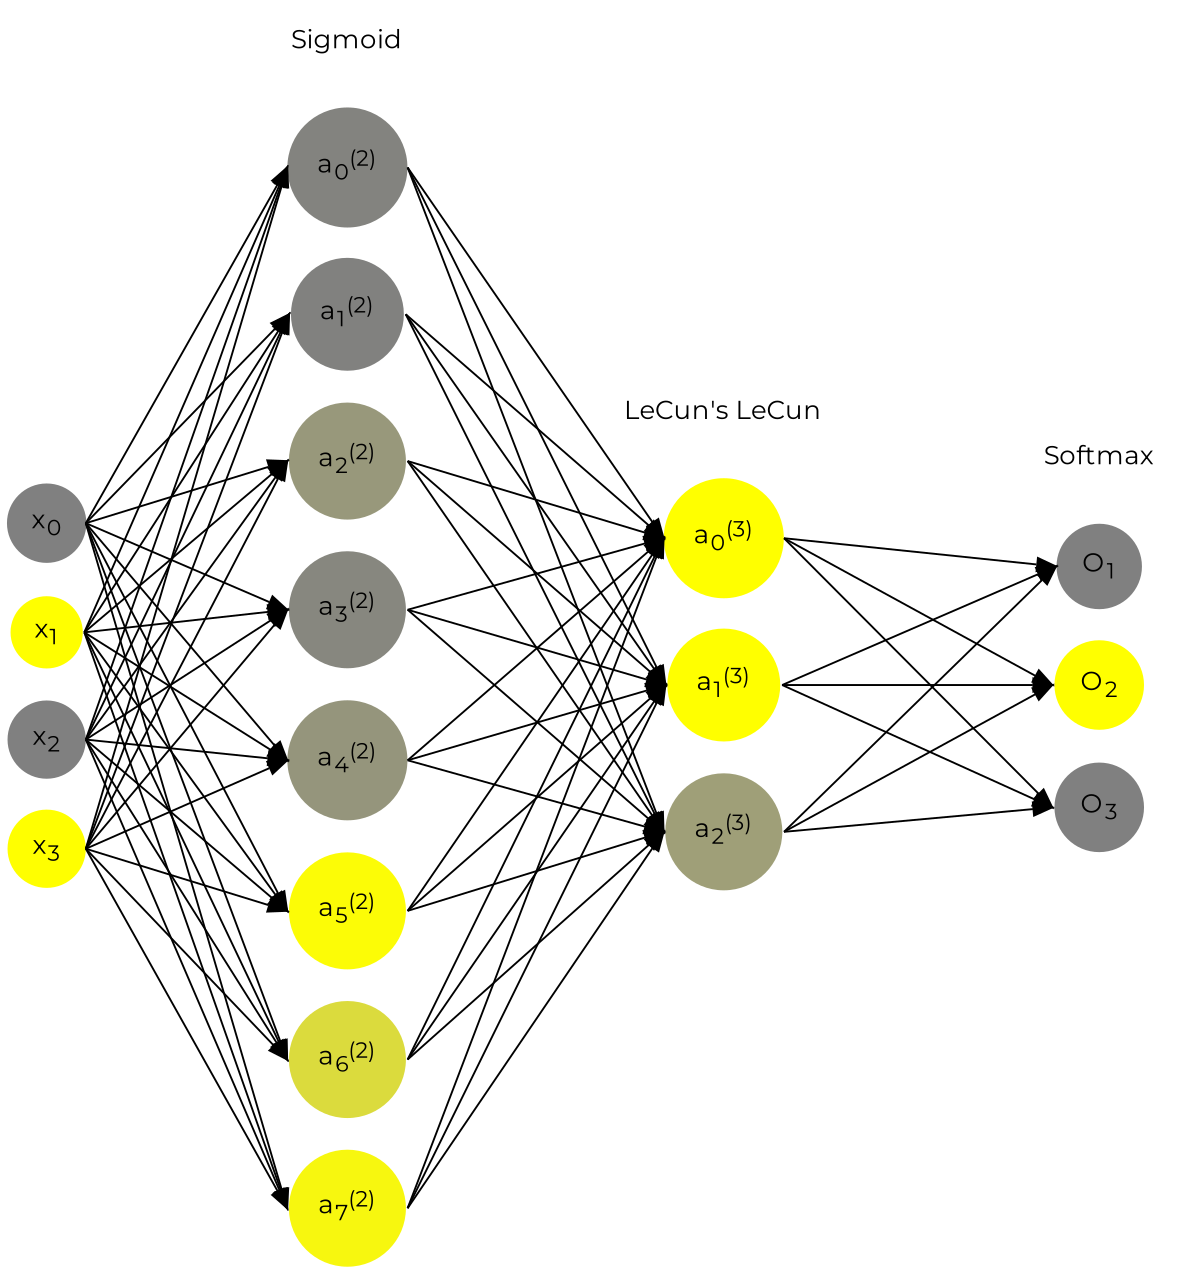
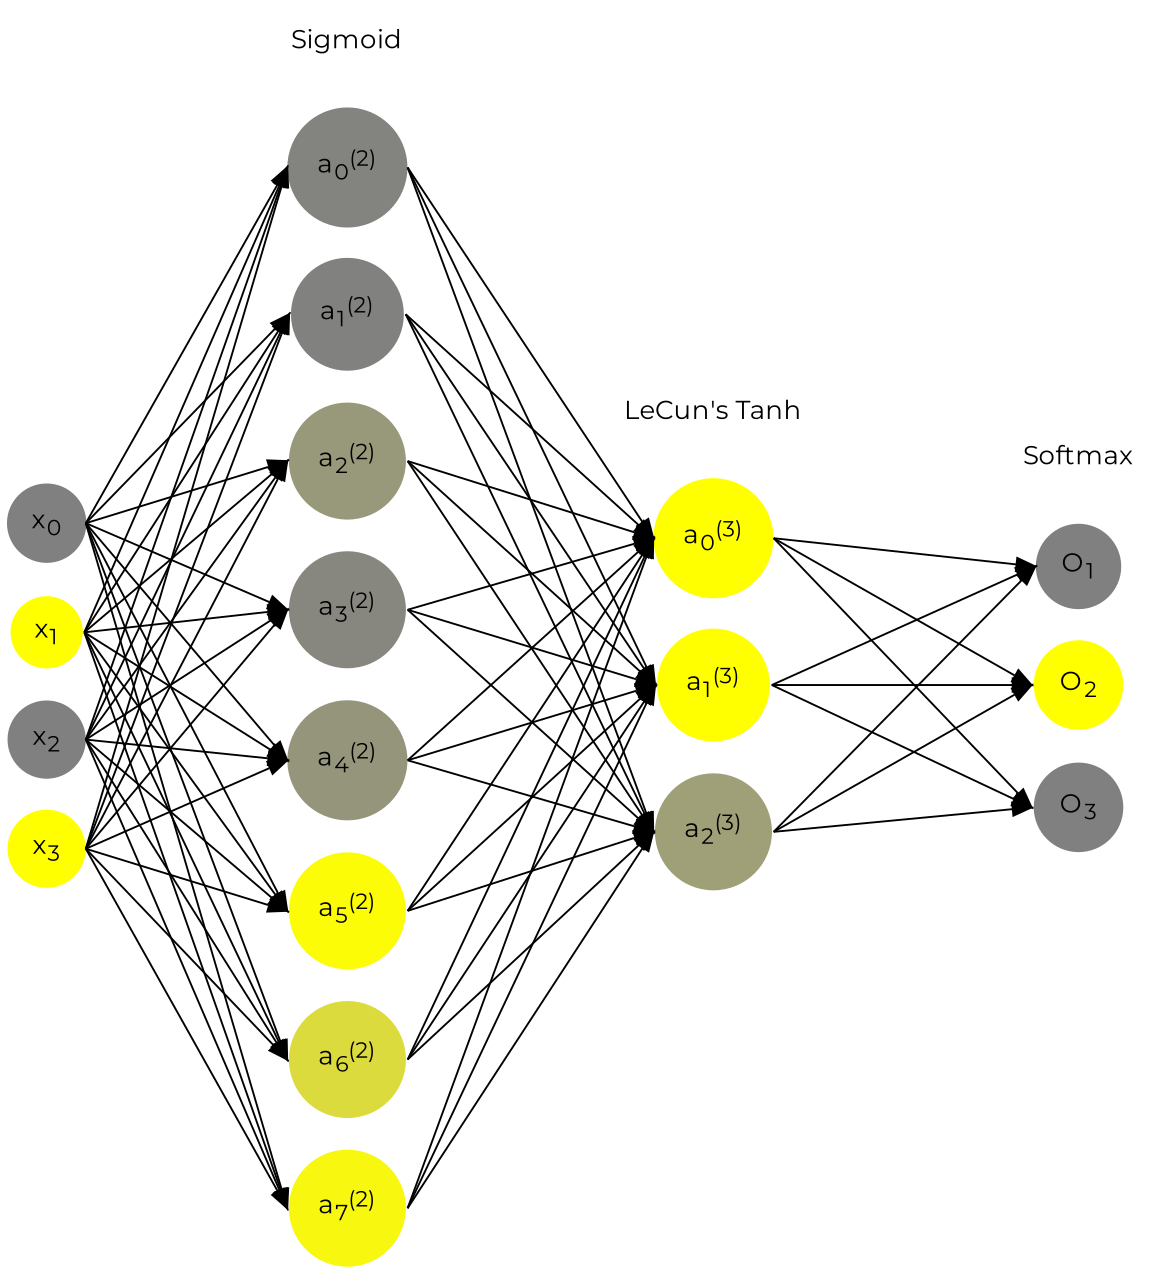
node "LeCun's LeCun": label "LeCun's LeCun" -> "LeCun's Tanh"
